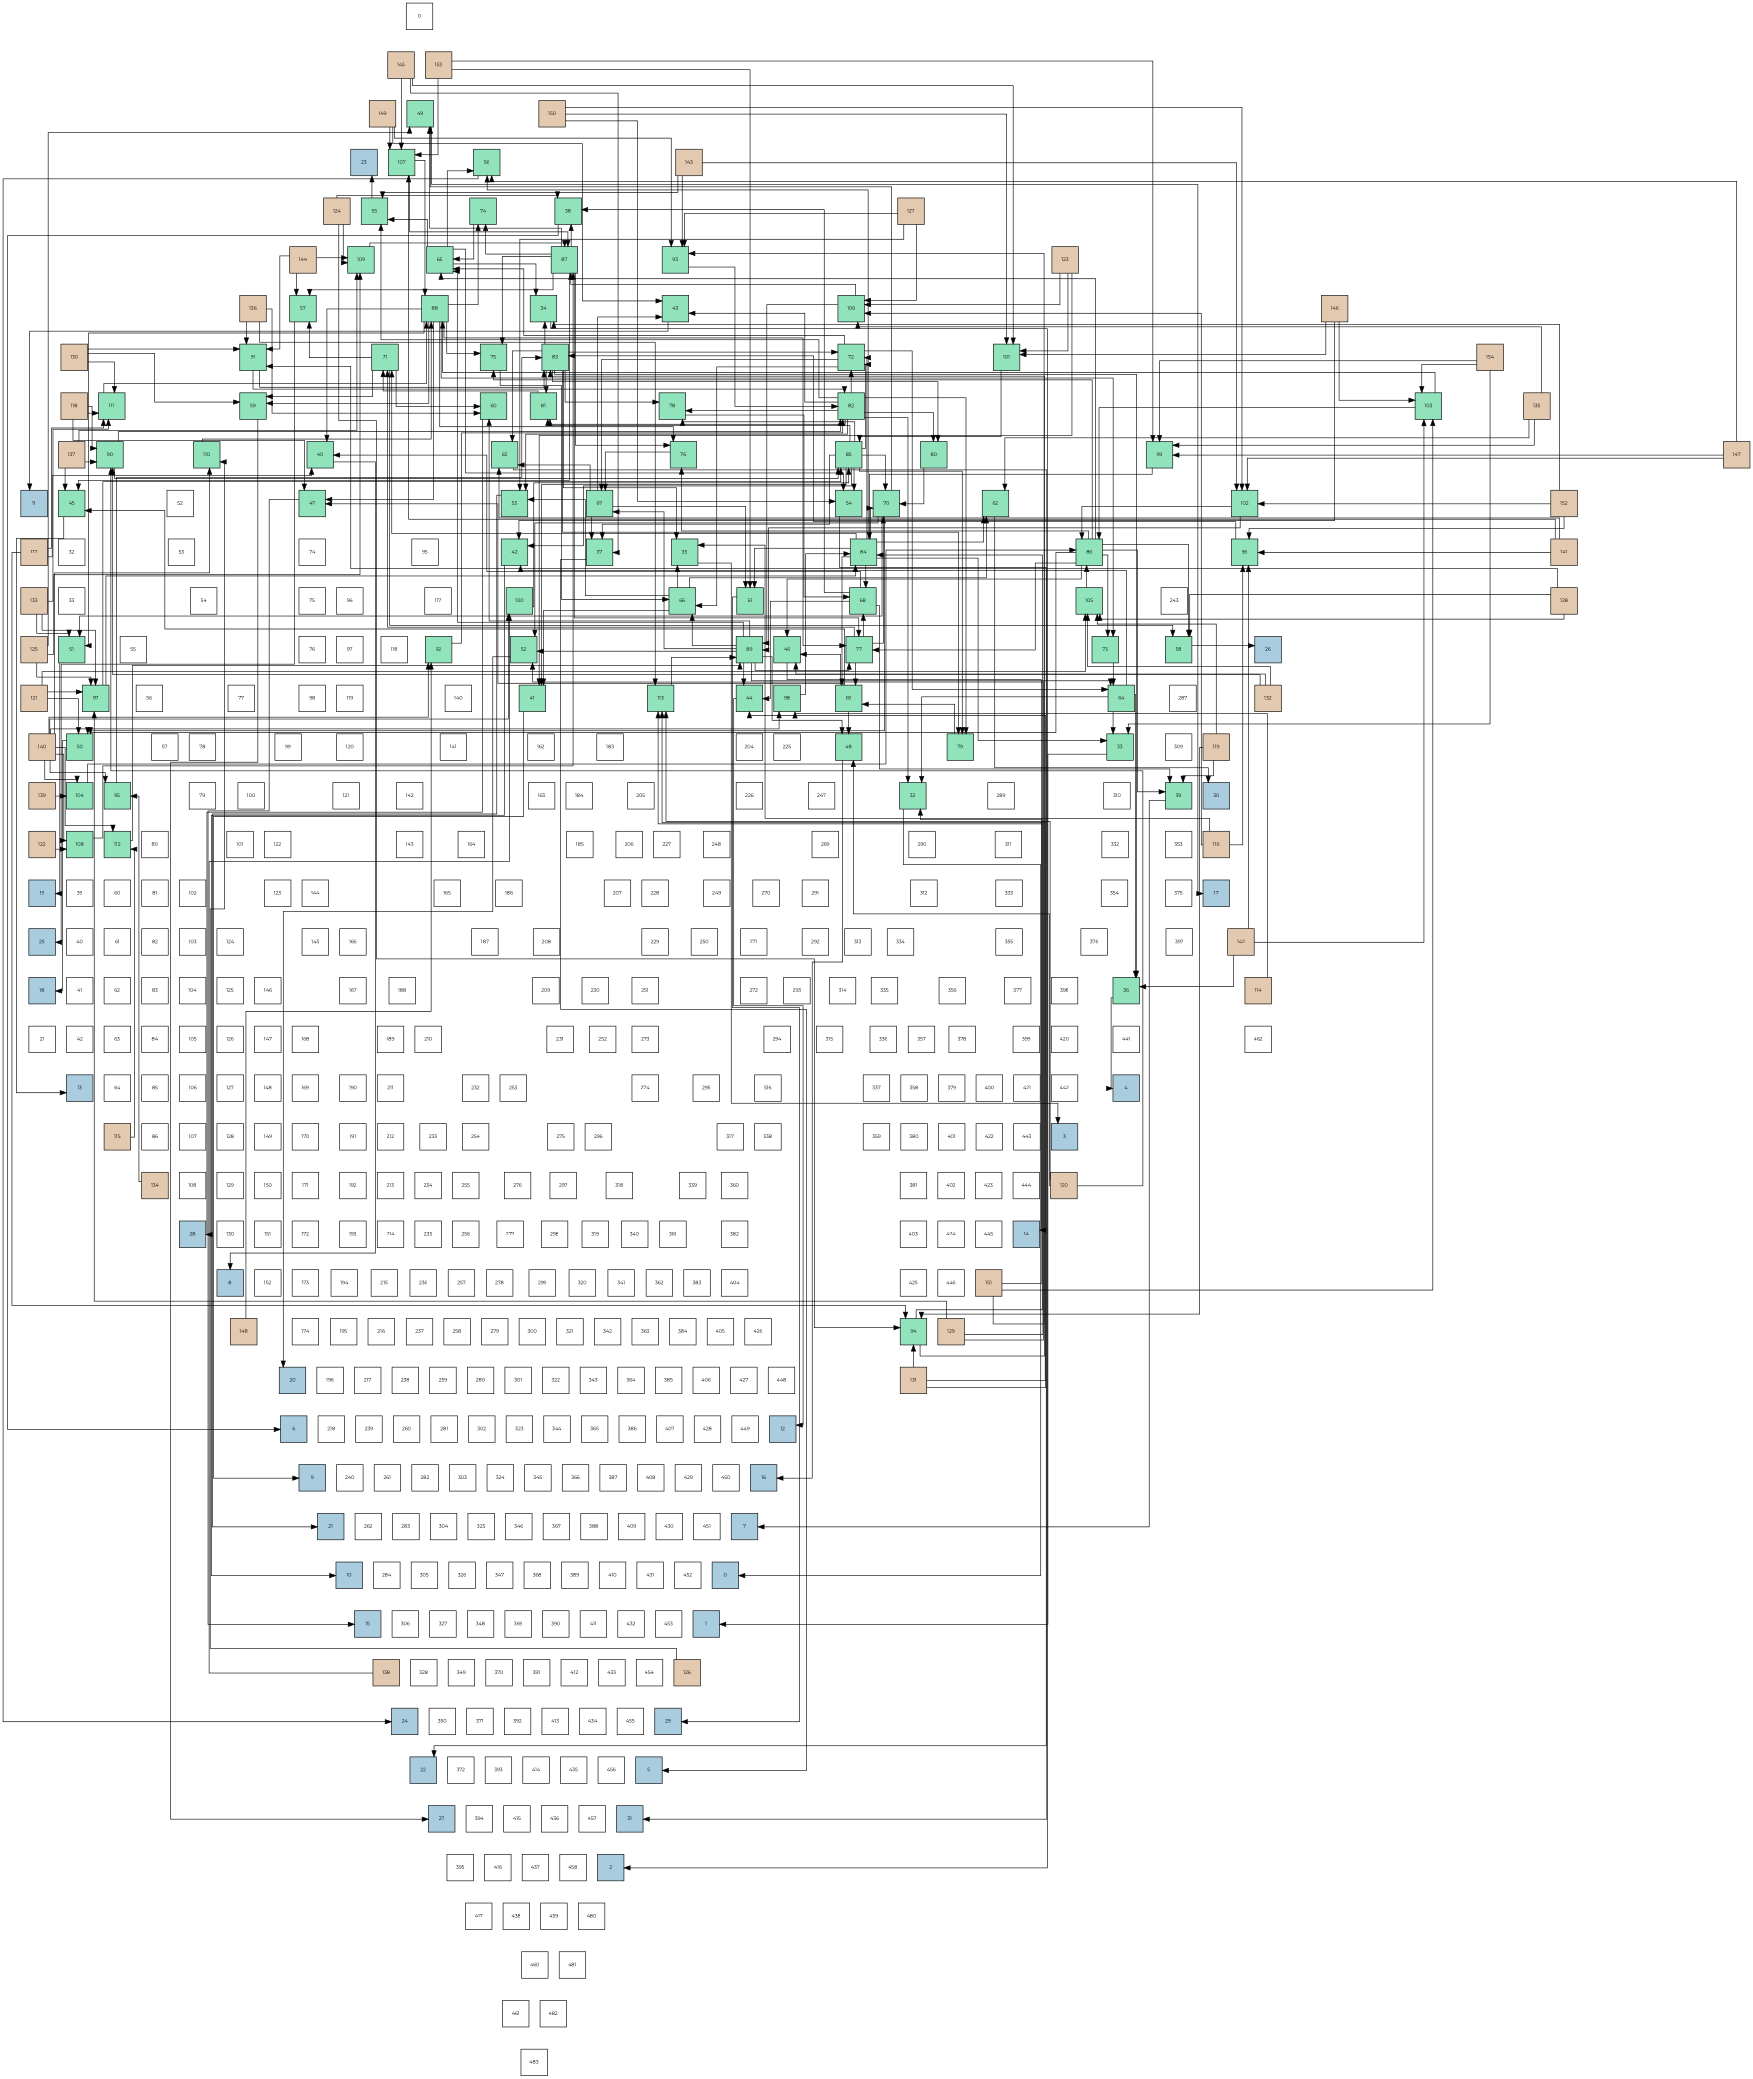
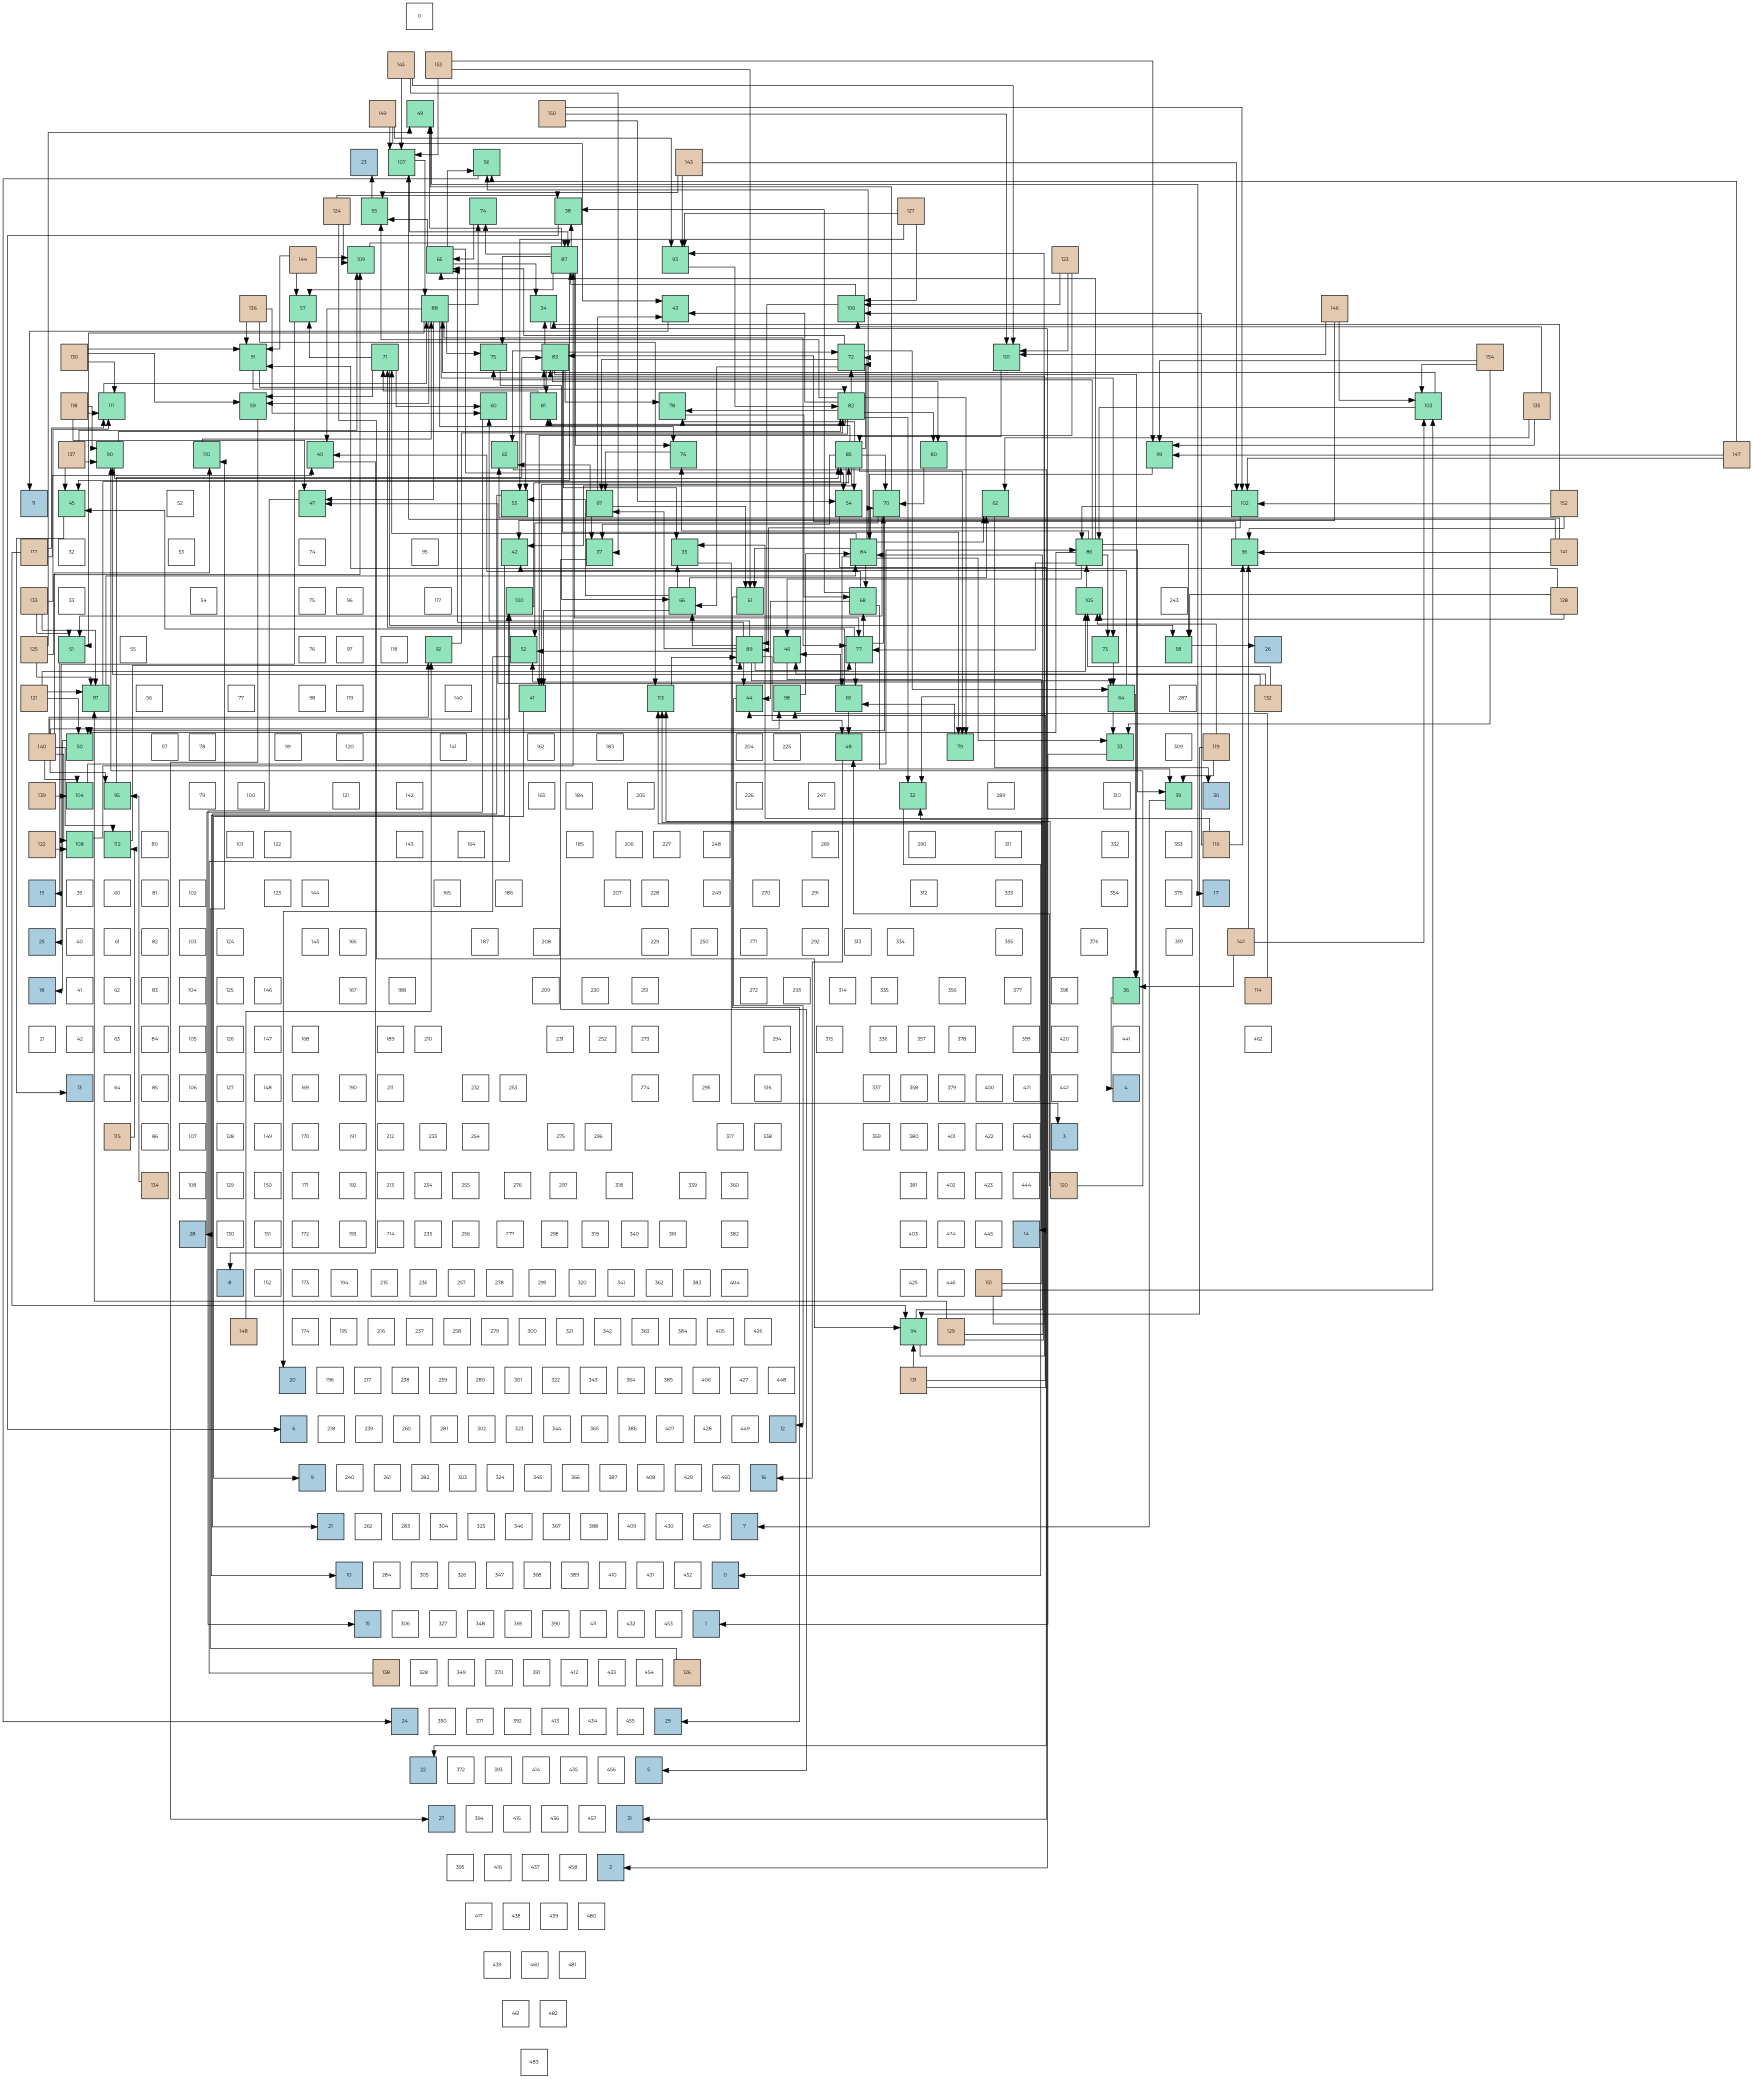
node "439": added
